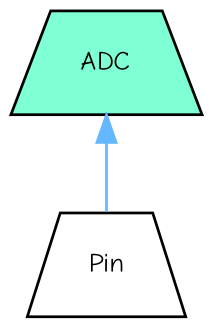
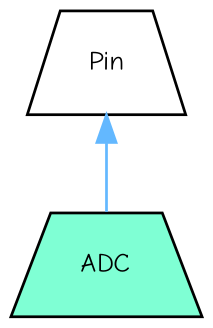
edge "Pin" -> "ADC": reversed
